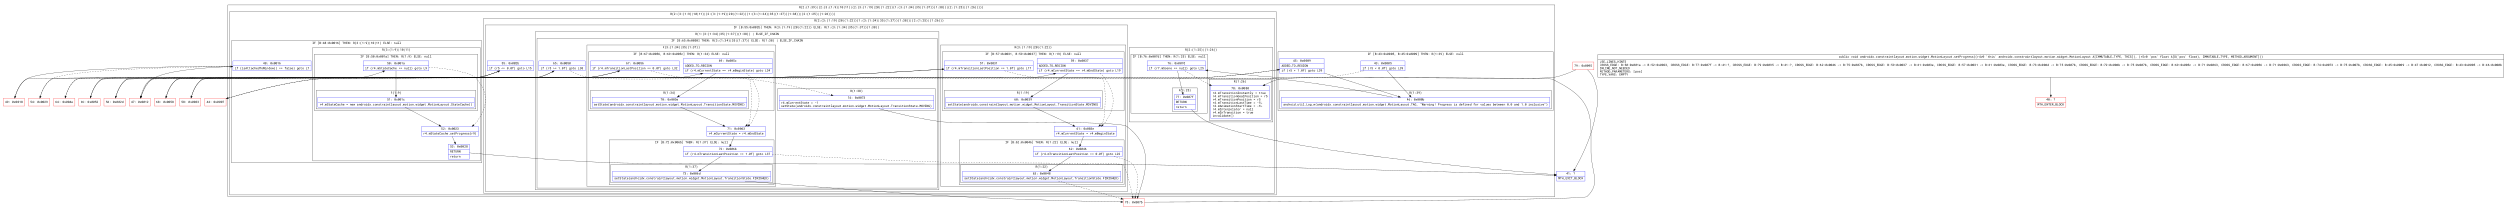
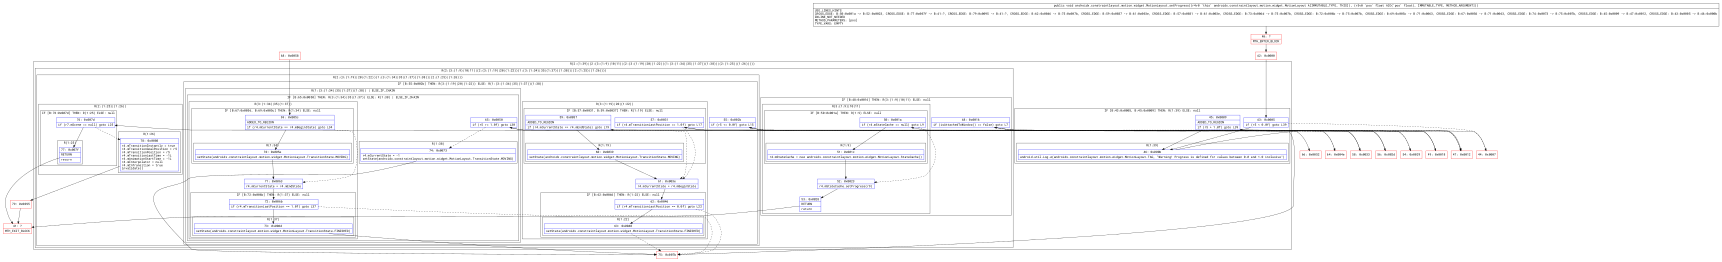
node "42: 0x0000": added
node "67: 0x0056": removed
edge "79: 0x0095" -> "78: 0x0080": reversed
node "41: ?": color blue -> red
